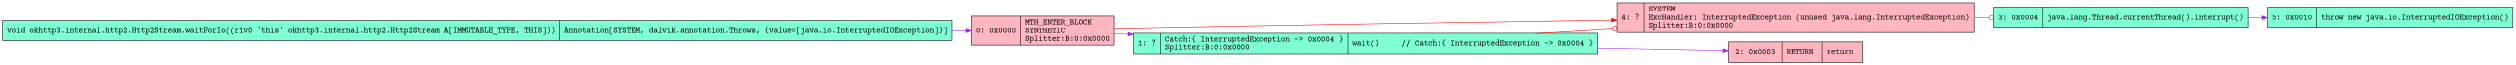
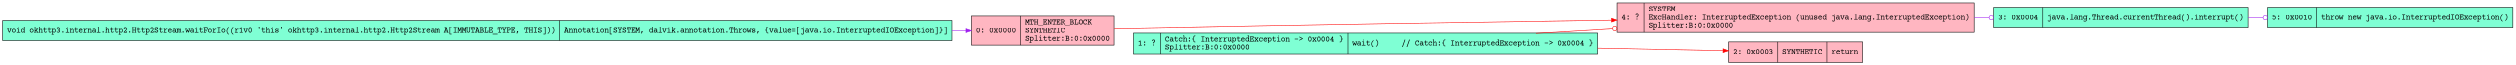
edge "3: 0x0004" -> "5: 0x0010": arrowhead normal -> odot
edge "0: 0x0000" -> "1: ?": removed
edge "1: ?" -> "2: 0x0003": color purple -> red
node "2: 0x0003": text "RETURN" -> "SYNTHETIC"
